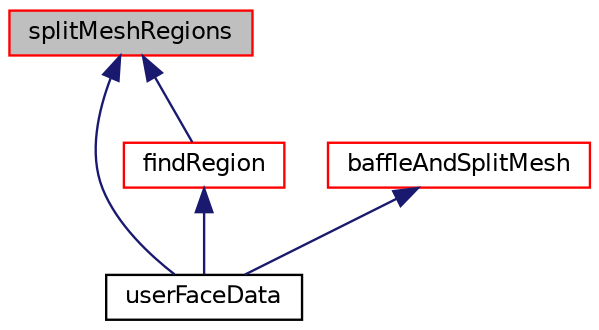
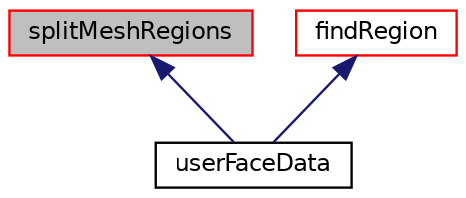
edge "findRegion" -> "splitMeshRegions": removed
node "baffleAndSplitMesh": removed
